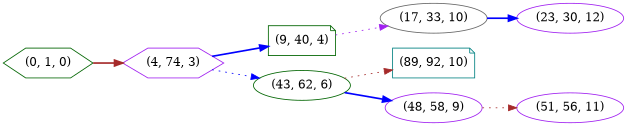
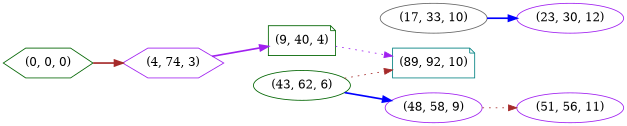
edge "(9, 40, 4)" -> "(17, 33, 10)": now "(9, 40, 4)" -> "(89, 92, 10)"
edge "(4, 74, 3)" -> "(9, 40, 4)": color blue -> purple
node "(0, 1, 0)": label "(0, 1, 0)" -> "(0, 0, 0)"
edge "(4, 74, 3)" -> "(43, 62, 6)": removed
